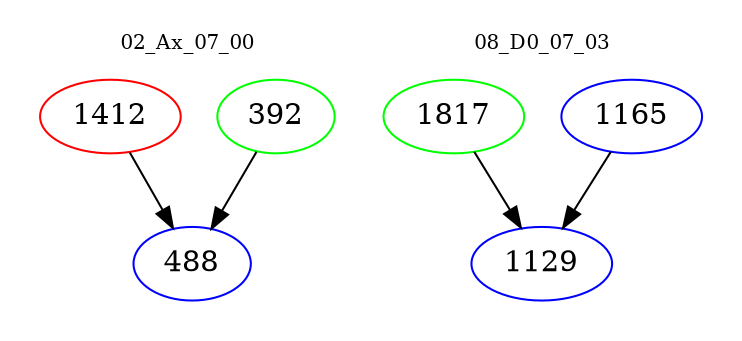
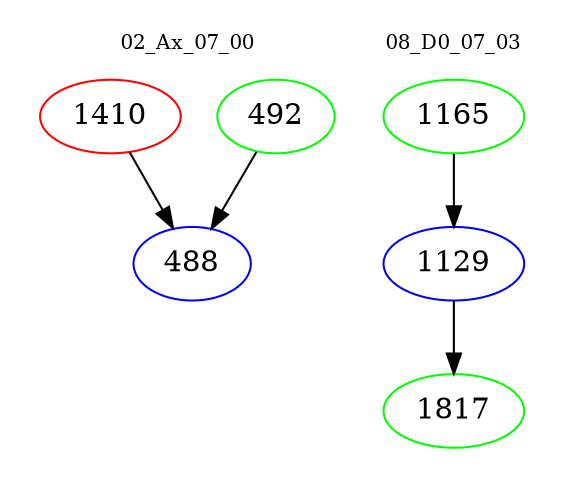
node "1412": label "1412" -> "1410"
node "392": label "392" -> "492"
node "1165": color blue -> green
edge "1817" -> "1129": reversed
